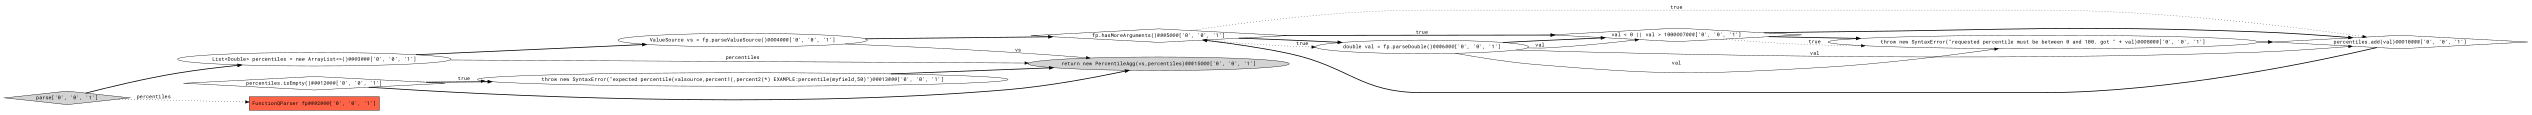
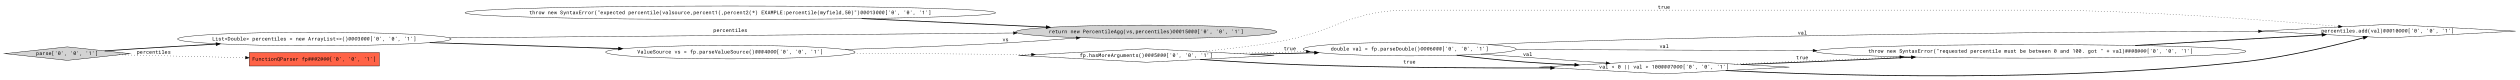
edge "ValueSource vs = fp.parseValueSource()@@@4@@@['0', '0', '1']" -> "fp.hasMoreArguments()@@@5@@@['0', '0', '1']": style bold -> dotted
node "percentiles.isEmpty()@@@12@@@['0', '0', '1']": removed
edge "percentiles.add(val)@@@10@@@['0', '0', '1']" -> "fp.hasMoreArguments()@@@5@@@['0', '0', '1']": removed
